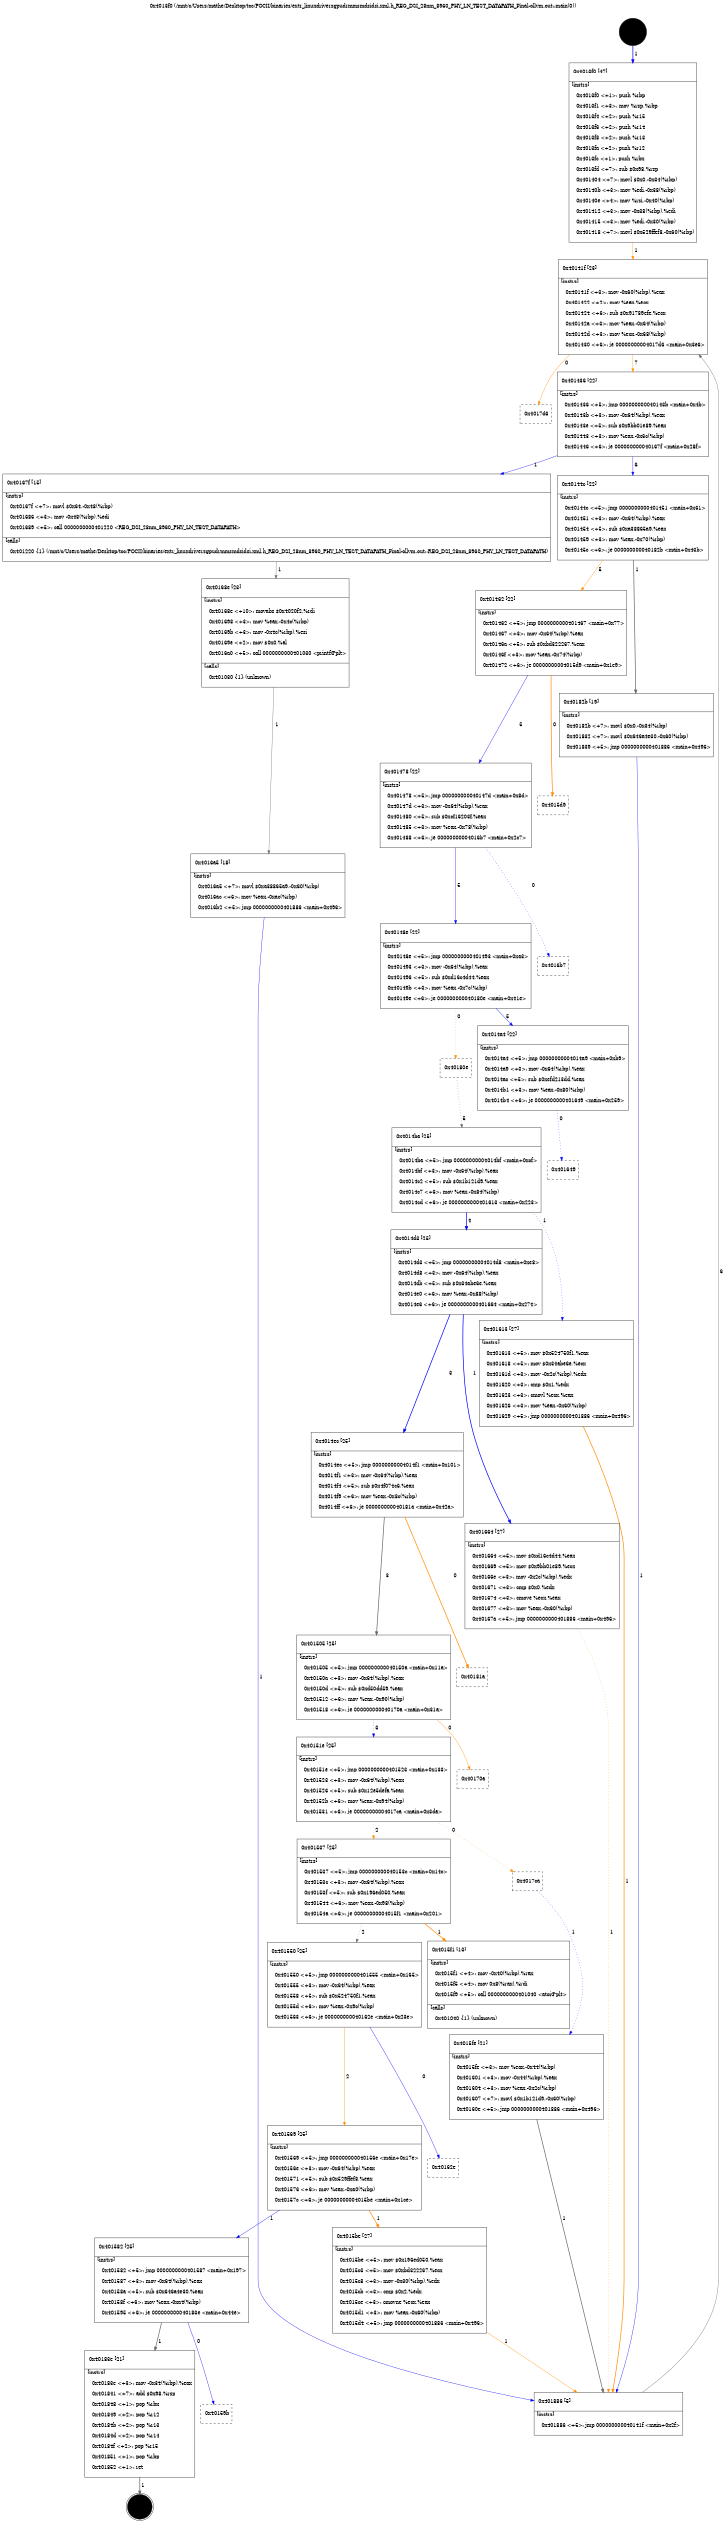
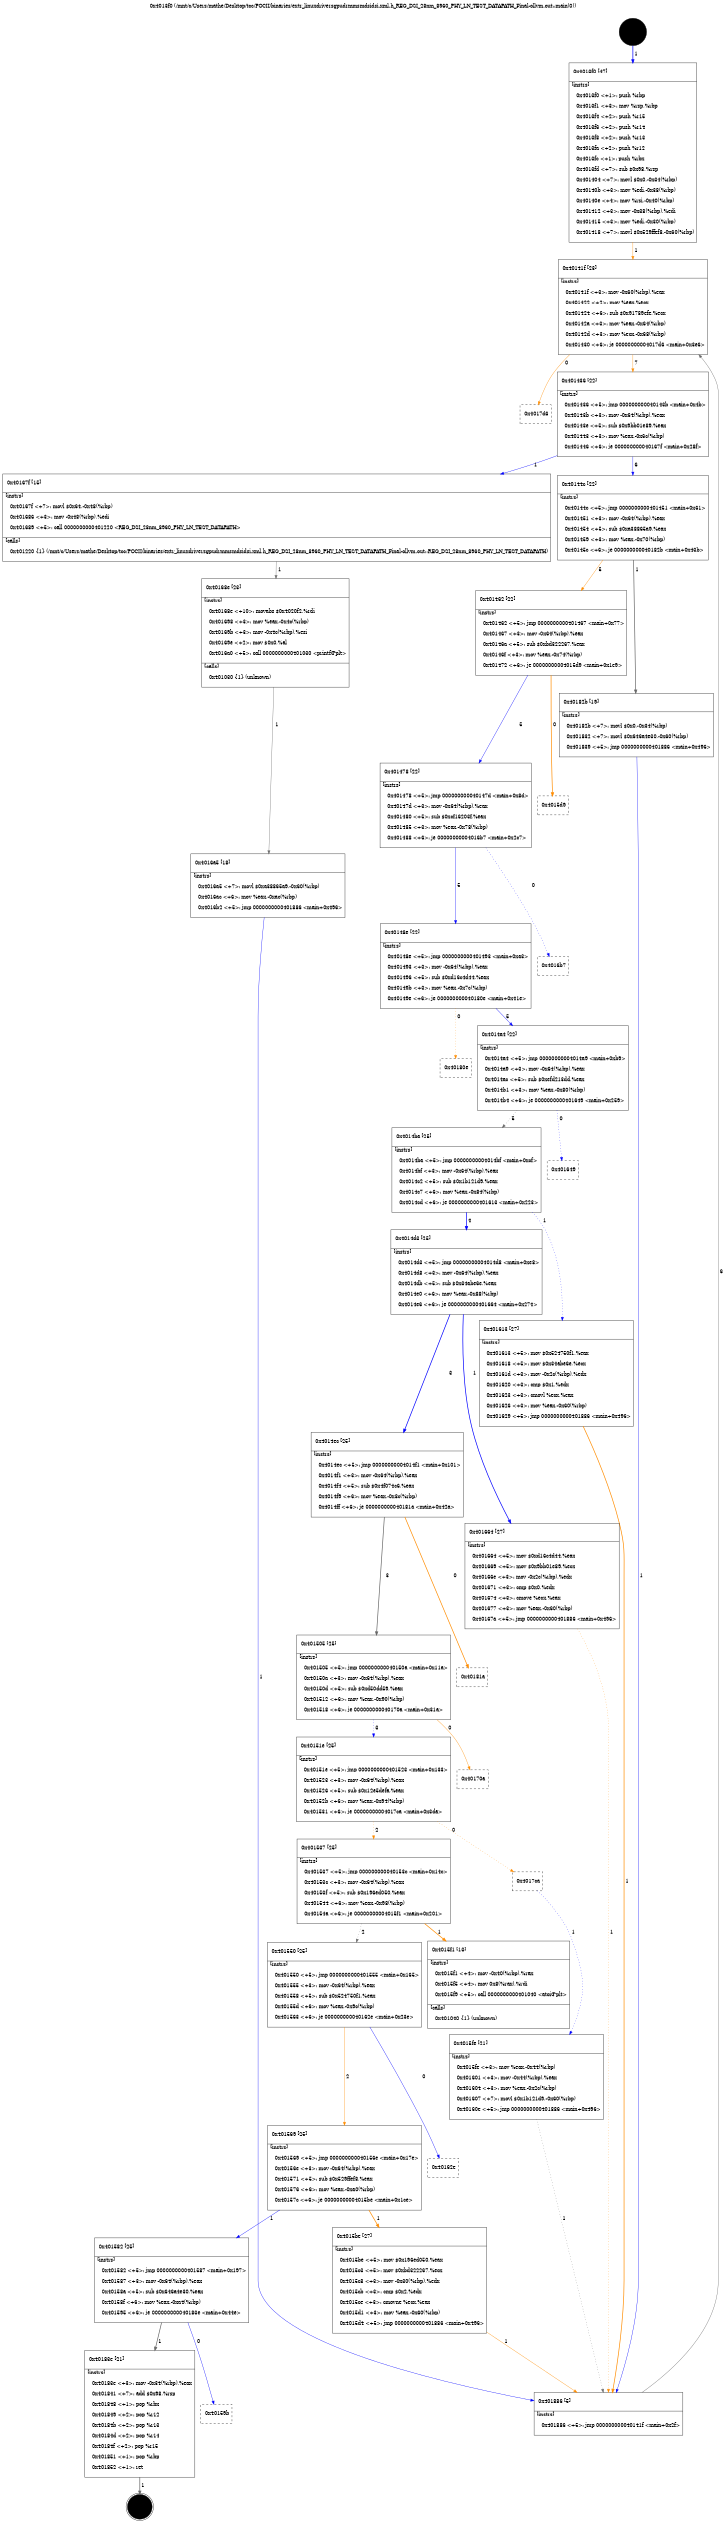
edge "0x40180e" -> "0x4014ba [25]": now "0x4014a4 [22]" -> "0x4014ba [25]"
edge "0x4015fe [21]" -> "0x401886 [5]": style bold -> dotted
